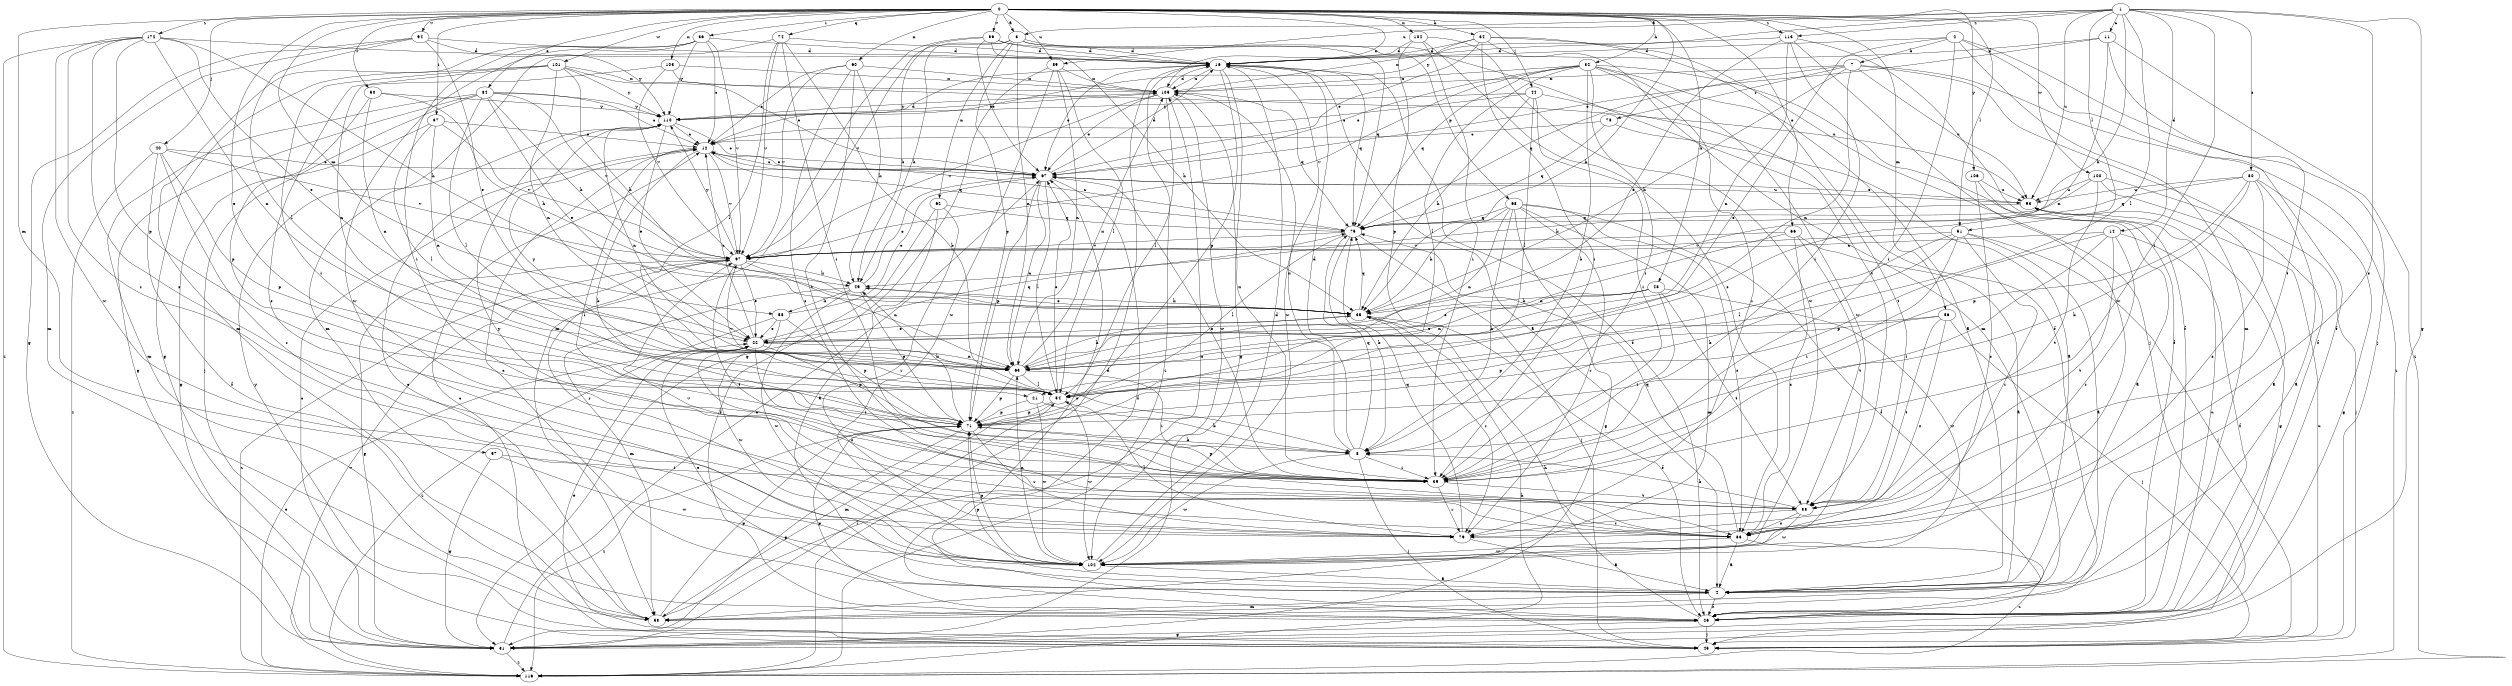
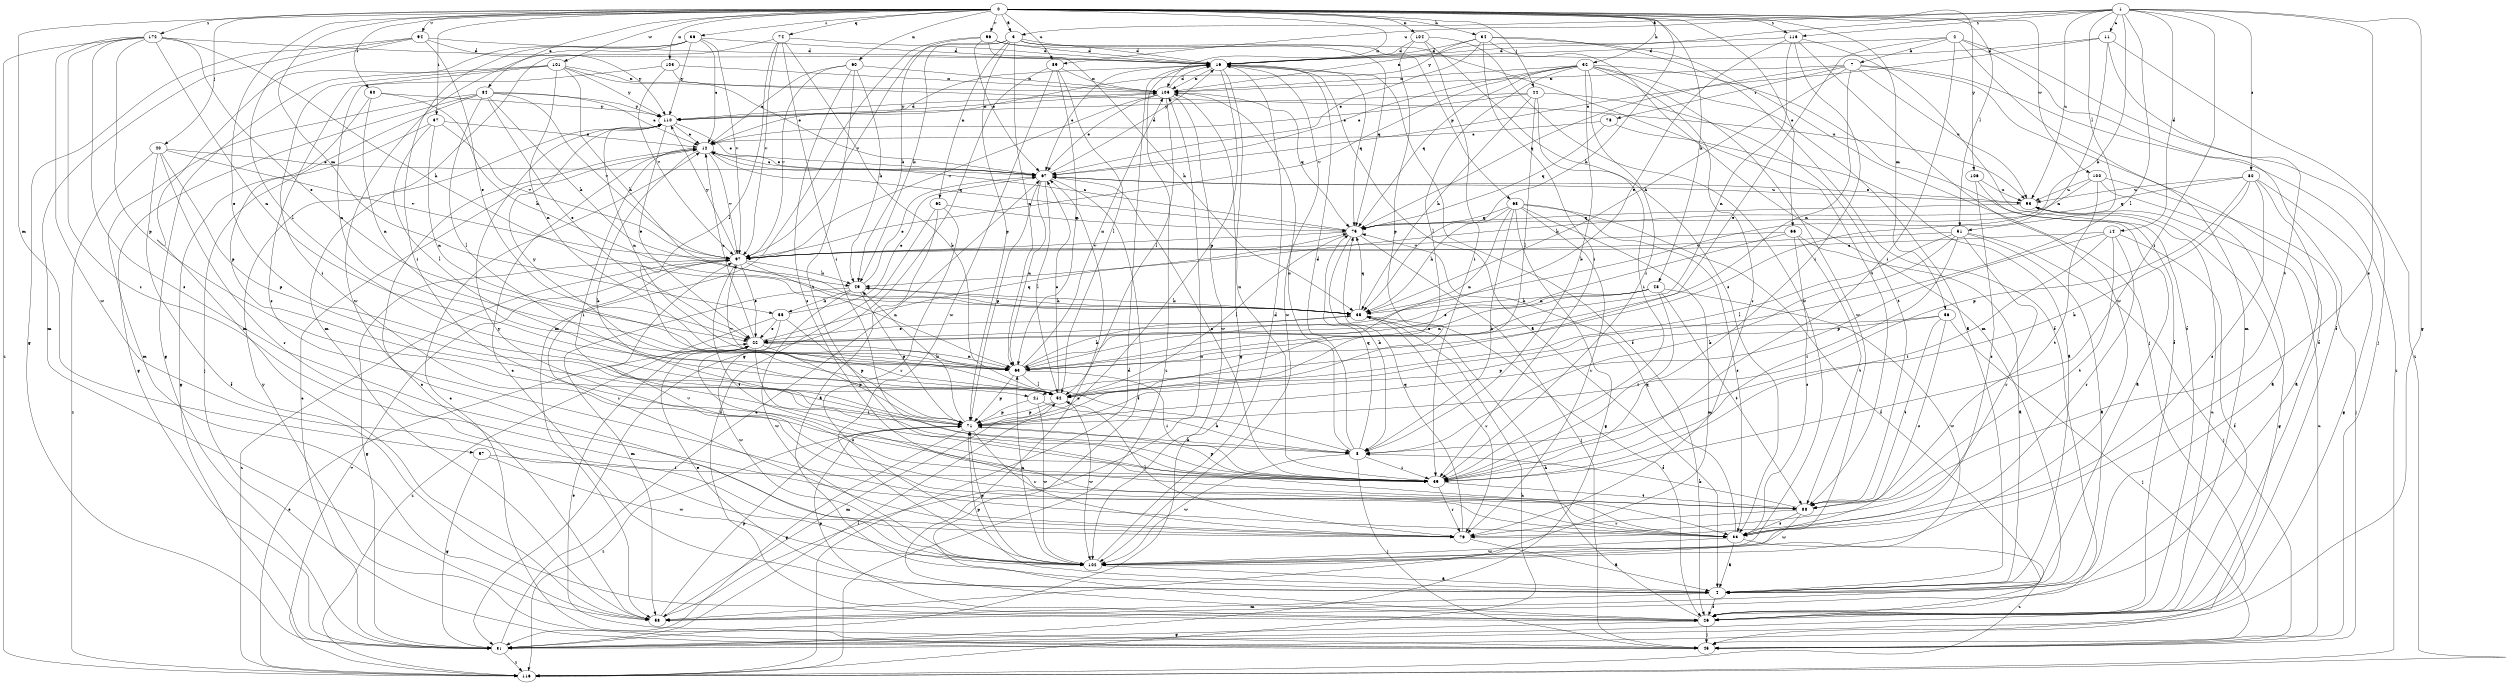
edge "49" -> "35": label "o" -> "h"
node "54": label "54" -> "52"
